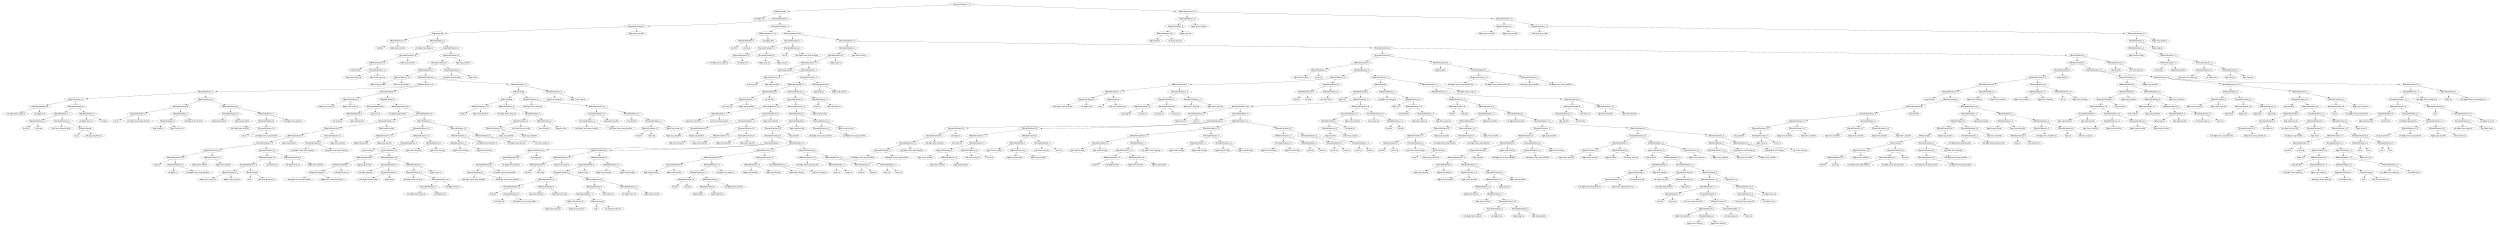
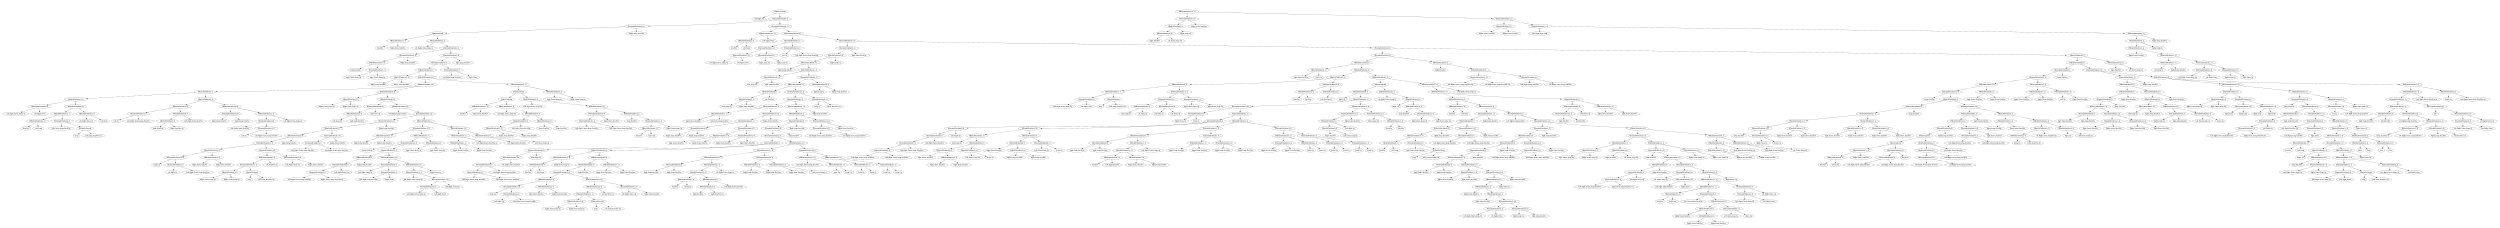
node "IfEnemyAtPosition(-1, -1)": removed
